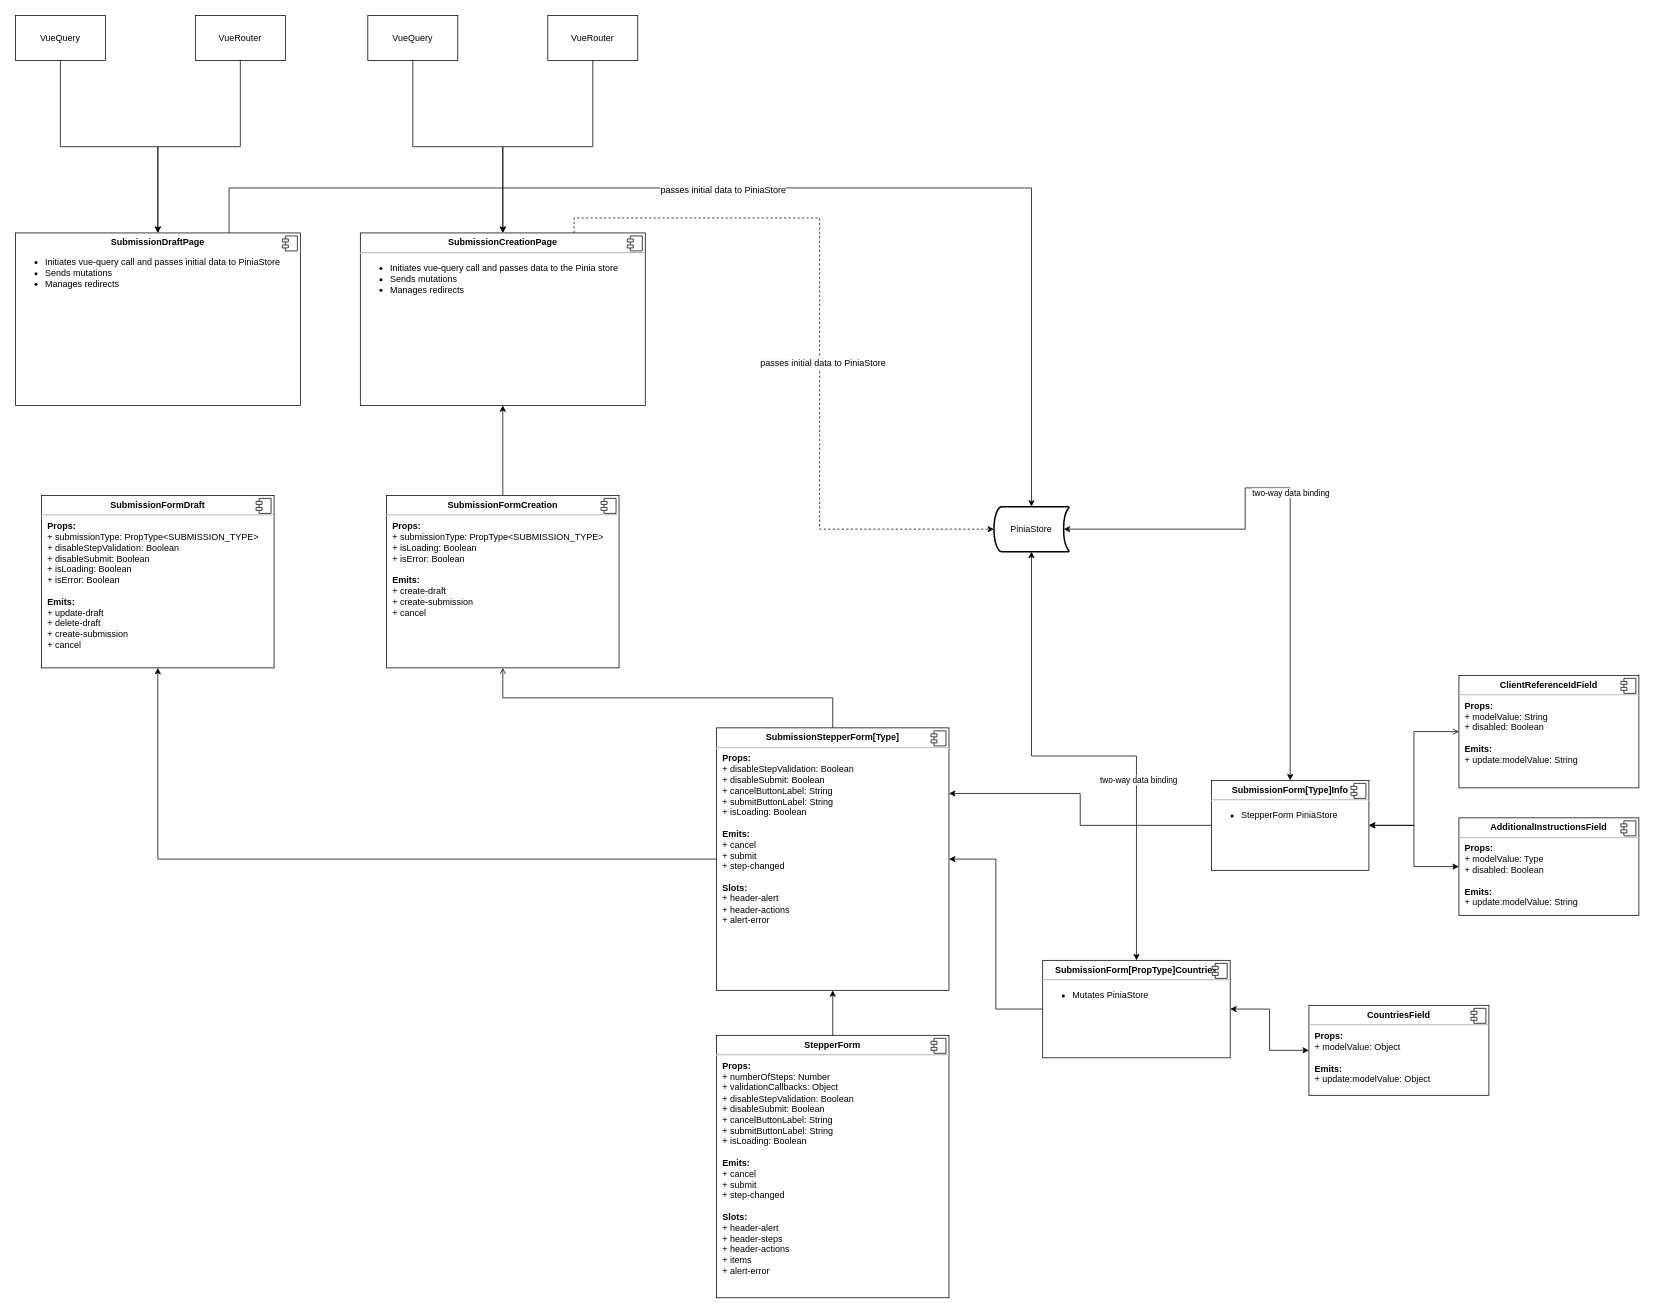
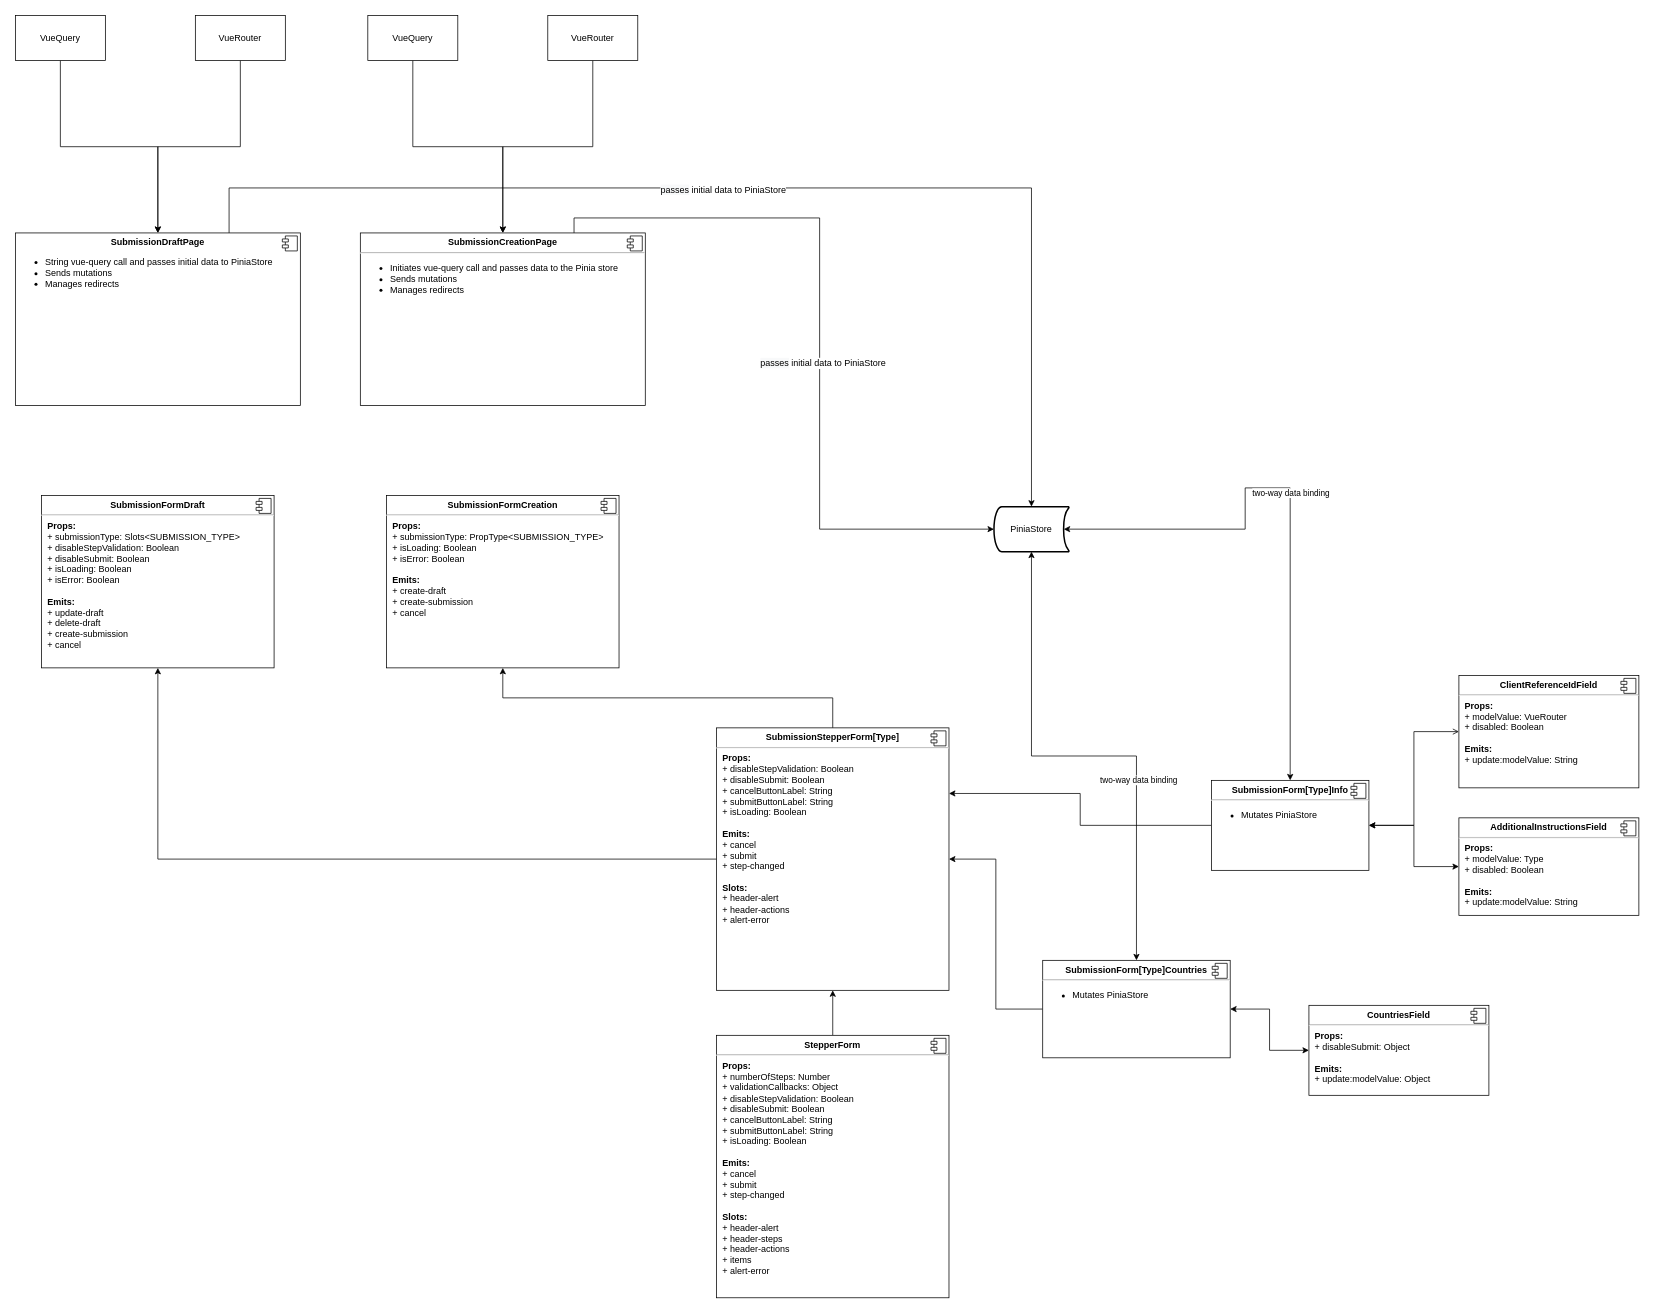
edge "SubmissionCreationPage Initiates vue-query call and passes data to the Pinia store Sends mutations Manages redirects" -> "PiniaStore": style dashed -> solid
node "SubmissionDraftPage Initiates vue-query call and passes initial data to PiniaStore Sends mutations Manages redirects": label "SubmissionDraftPage Initiates vue-query call and passes initial data to PiniaStore Sends mutations Manages redirects" -> "SubmissionDraftPage String vue-query call and passes initial data to PiniaStore Sends mutations Manages redirects"
edge "SubmissionFormCreation Props: + submissionType: PropType<SUBMISSION_TYPE> + isLoading: Boolean + isError: Boolean Emits: + create-draft + create-submission + cancel" -> "SubmissionCreationPage Initiates vue-query call and passes data to the Pinia store Sends mutations Manages redirects": removed
node "SubmissionFormDraft Props: + submissionType: PropType<SUBMISSION_TYPE> + disableStepValidation: Boolean + disableSubmit: Boolean + isLoading: Boolean + isError: Boolean Emits: + update-draft + delete-draft + create-submission + cancel": label "SubmissionFormDraft Props: + submissionType: PropType<SUBMISSION_TYPE> + disableStepValidation: Boolean + disableSubmit: Boolean + isLoading: Boolean + isError: Boolean Emits: + update-draft + delete-draft + create-submission + cancel" -> "SubmissionFormDraft Props: + submissionType: Slots<SUBMISSION_TYPE> + disableStepValidation: Boolean + disableSubmit: Boolean + isLoading: Boolean + isError: Boolean Emits: + update-draft + delete-draft + create-submission + cancel"
edge "SubmissionStepperForm[Type] Props: + disableStepValidation: Boolean + disableSubmit: Boolean + cancelButtonLabel: String + submitButtonLabel: String + isLoading: Boolean Emits: + cancel + submit + step-changed Slots: + header-alert + header-actions + alert-error" -> "SubmissionFormCreation Props: + submissionType: PropType<SUBMISSION_TYPE> + isLoading: Boolean + isError: Boolean Emits: + create-draft + create-submission + cancel": arrowhead open -> classic
node "ClientReferenceIdField Props: + modelValue: String + disabled: Boolean Emits: + update:modelValue: String": label "ClientReferenceIdField Props: + modelValue: String + disabled: Boolean Emits: + update:modelValue: String" -> "ClientReferenceIdField Props: + modelValue: VueRouter + disabled: Boolean Emits: + update:modelValue: String"
node "SubmissionForm[Type]Info StepperForm PiniaStore": label "SubmissionForm[Type]Info StepperForm PiniaStore" -> "SubmissionForm[Type]Info Mutates PiniaStore"
node "SubmissionForm[PropType]Countries Mutates PiniaStore": label "SubmissionForm[PropType]Countries Mutates PiniaStore" -> "SubmissionForm[Type]Countries Mutates PiniaStore"
node "CountriesField Props: + modelValue: Object Emits: + update:modelValue: Object": label "CountriesField Props: + modelValue: Object Emits: + update:modelValue: Object" -> "CountriesField Props: + disableSubmit: Object Emits: + update:modelValue: Object"
